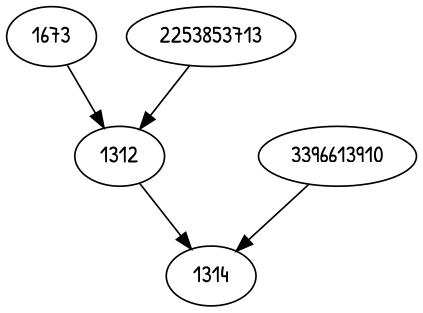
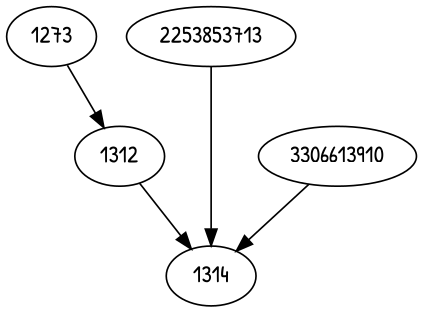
node "1673": label "1673" -> "1273"
edge "2253853713" -> "1312": now "2253853713" -> "1314"
node "3396613910": label "3396613910" -> "3306613910"
